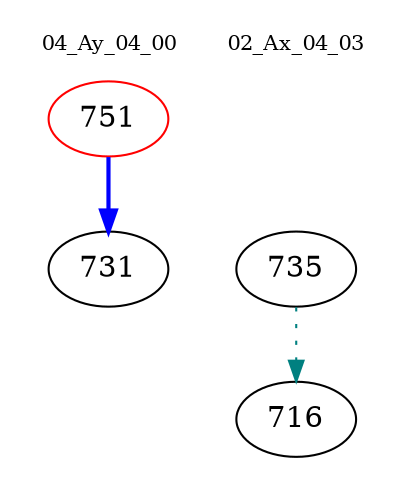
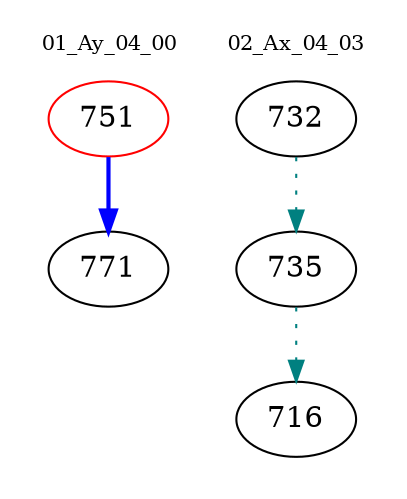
cluster "04_Ay_04_00": label "04_Ay_04_00" -> "01_Ay_04_00"
node "732": added
node "731": label "731" -> "771"
